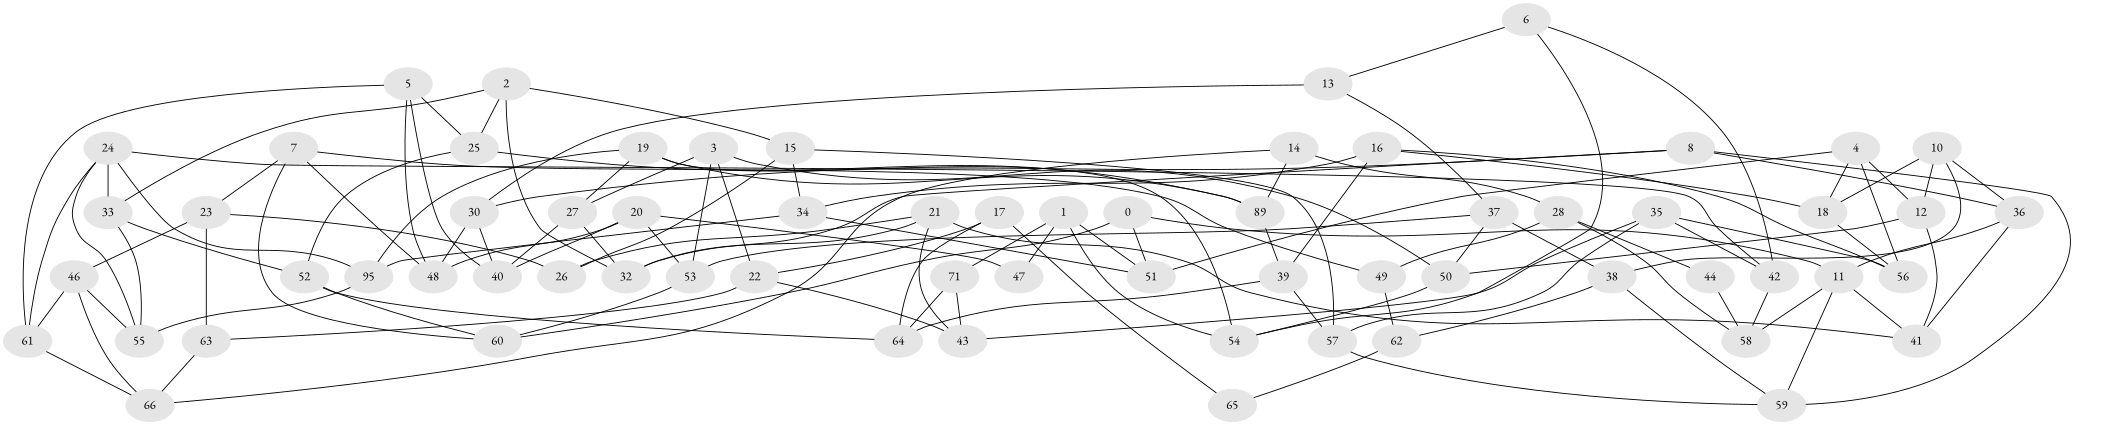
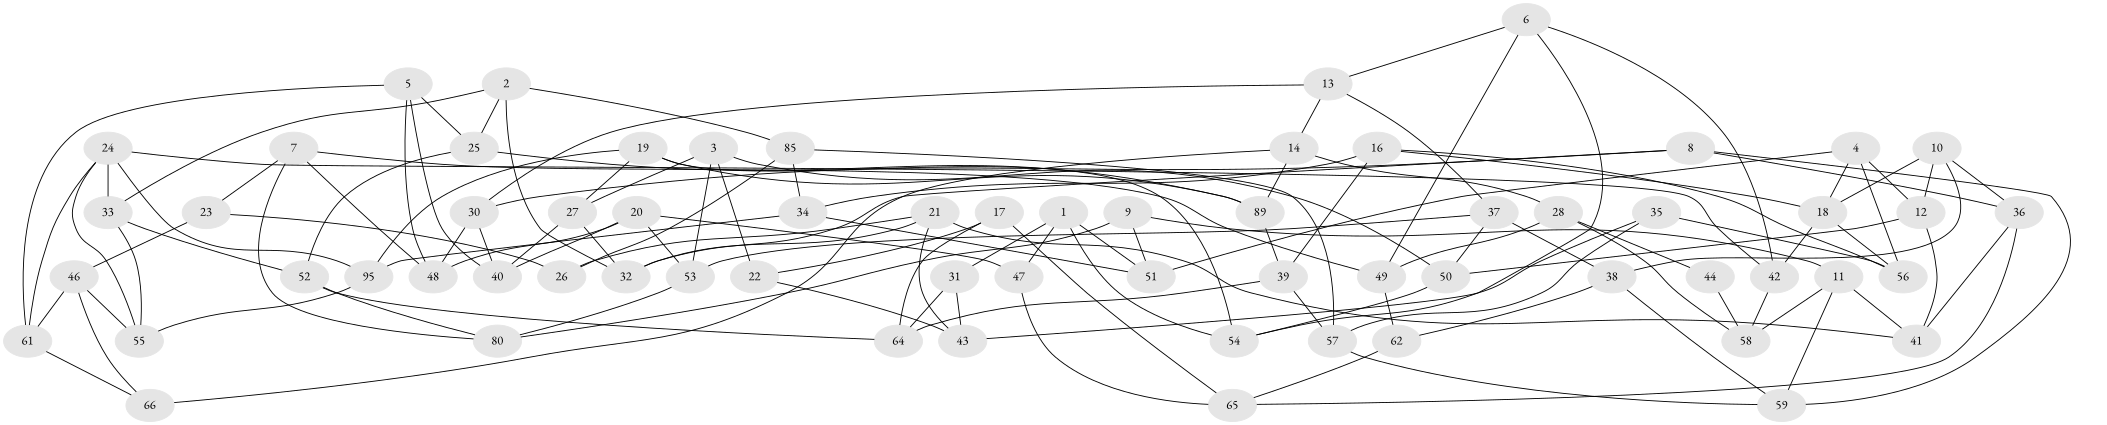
edge "13" -- "14": added
edge "6" -- "49": added
node "15": label "15" -> "85"
node "0": label "0" -> "9"
edge "36" -- "11": now "36" -- "65"
edge "35" -- "42": now "18" -- "42"
node "71": label "71" -> "31"
node "63": removed
node "60": label "60" -> "80"
edge "47" -- "65": added
